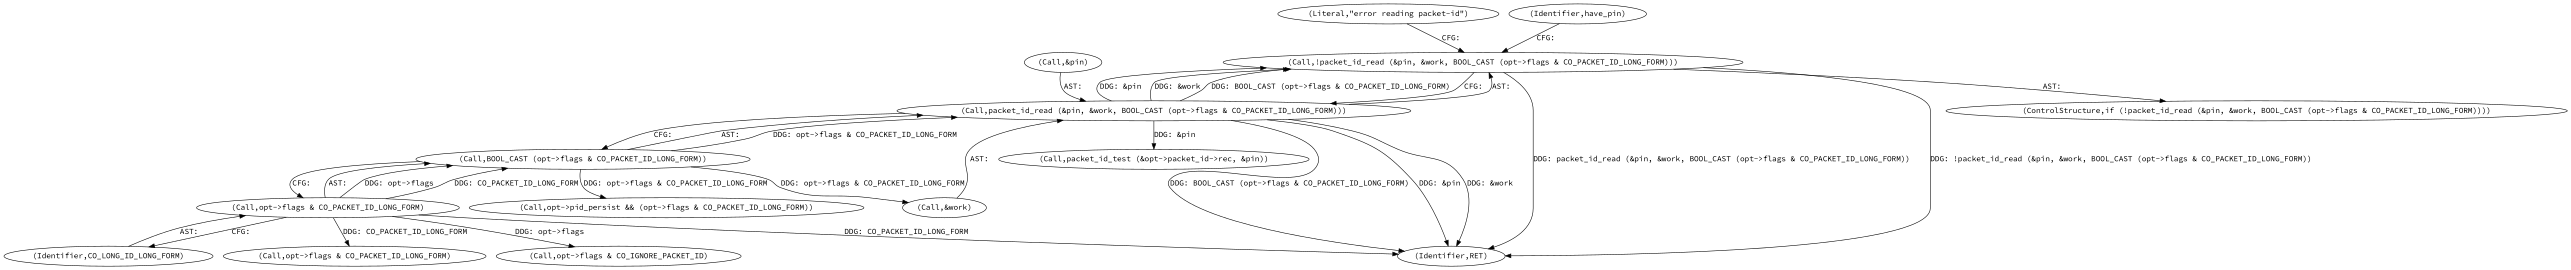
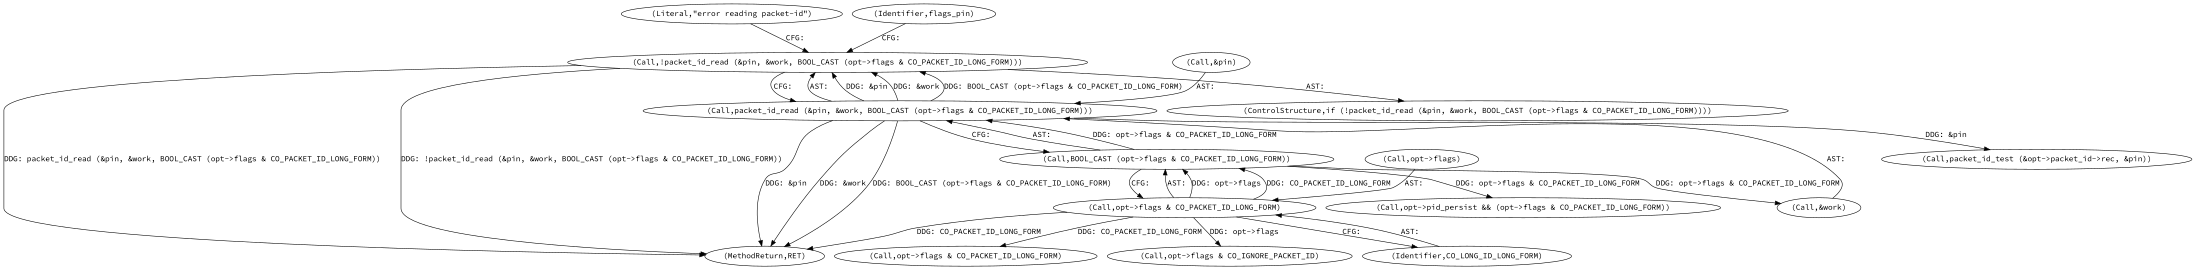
node "(Identifier,have_pin)": label "(Identifier,have_pin)" -> "(Identifier,flags_pin)"
node "(Call,opt->flags)": added
node "(Identifier,RET)": label "(Identifier,RET)" -> "(MethodReturn,RET)"
